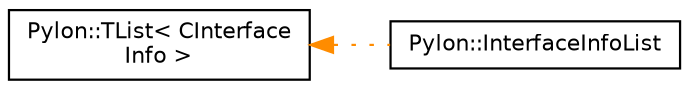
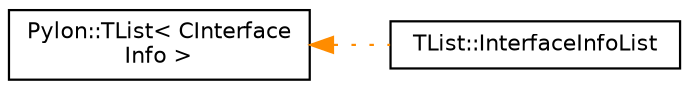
node "Pylon::InterfaceInfoList": label "Pylon::InterfaceInfoList" -> "TList::InterfaceInfoList"
